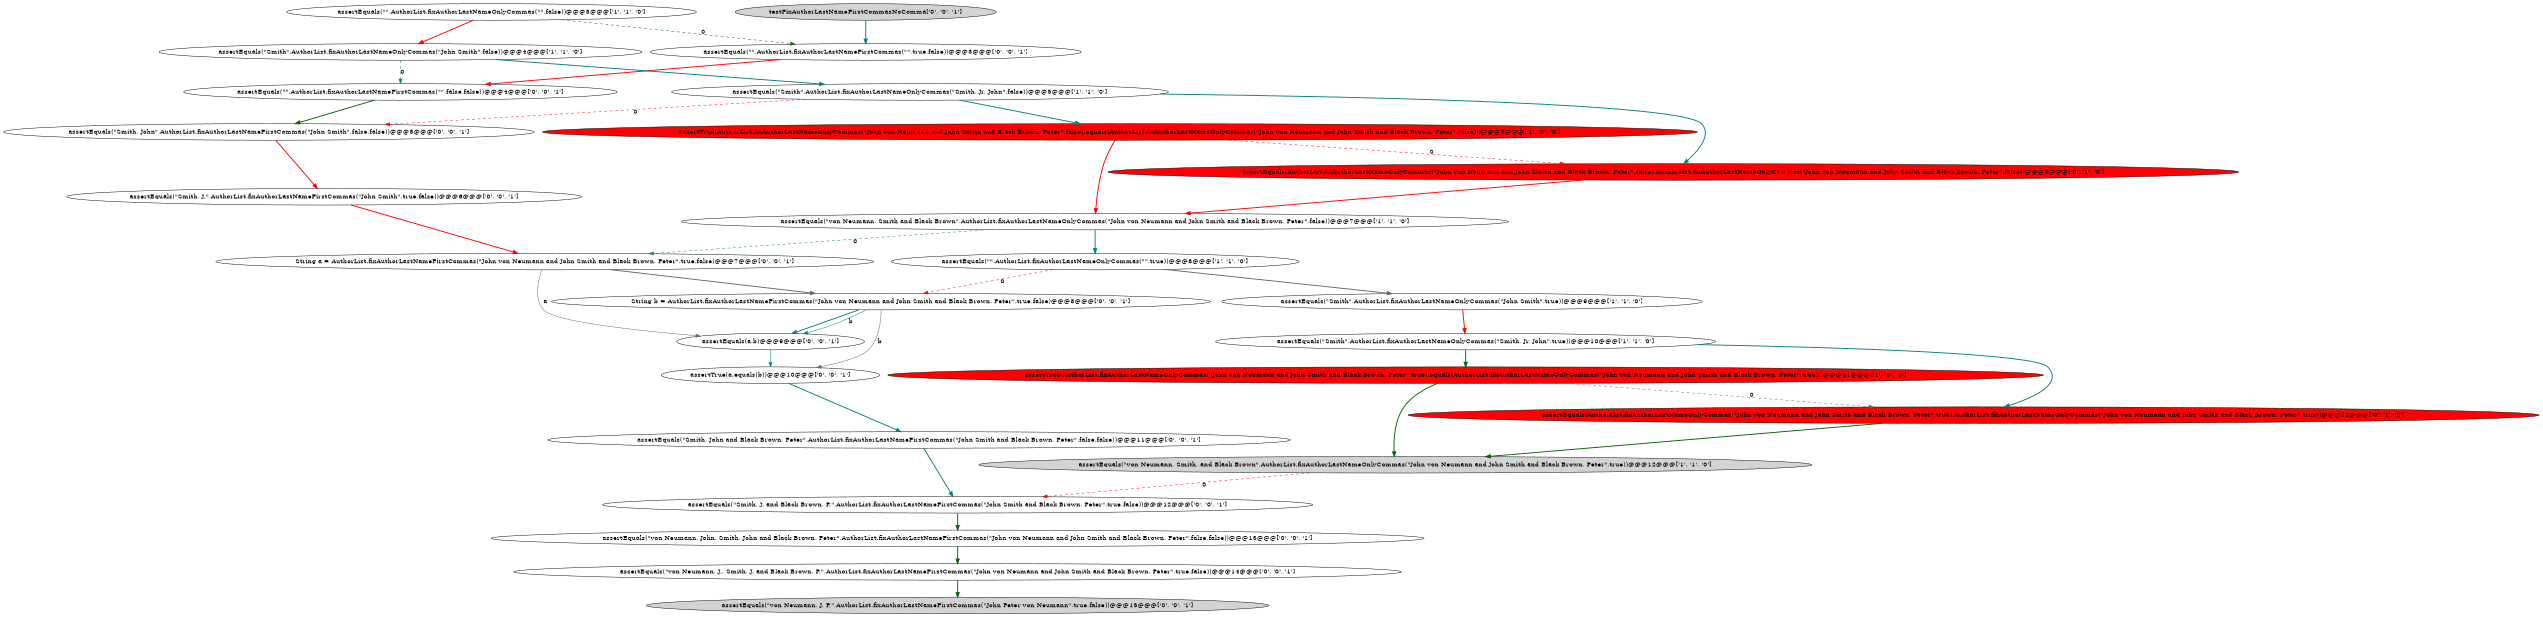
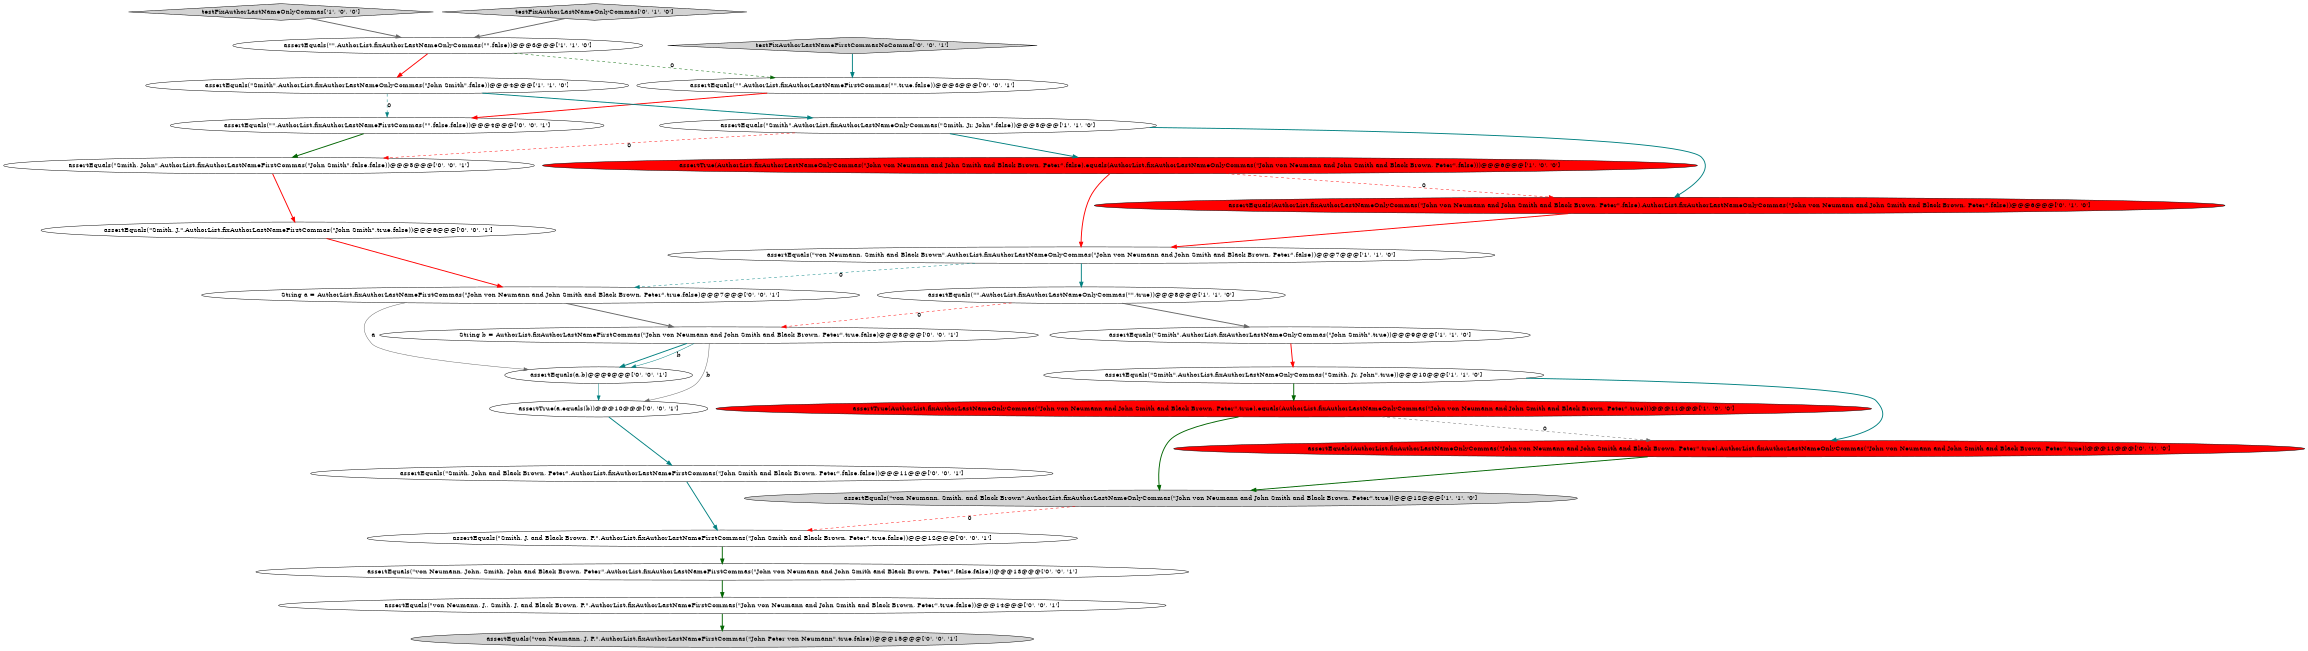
node "testFixAuthorLastNameOnlyCommas['1', '0', '0']": added
node "testFixAuthorLastNameOnlyCommas['0', '1', '0']": added
node "testFixAuthorLastNameFirstCommasNoComma['0', '0', '1']": shape ellipse -> diamond
